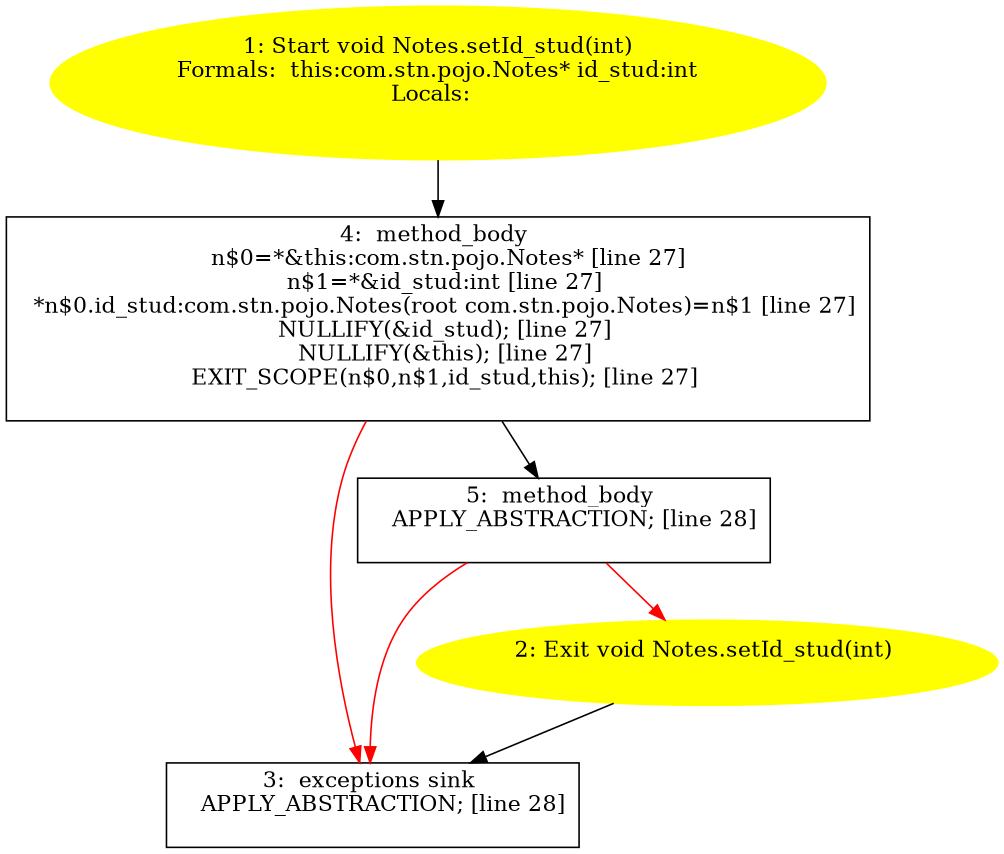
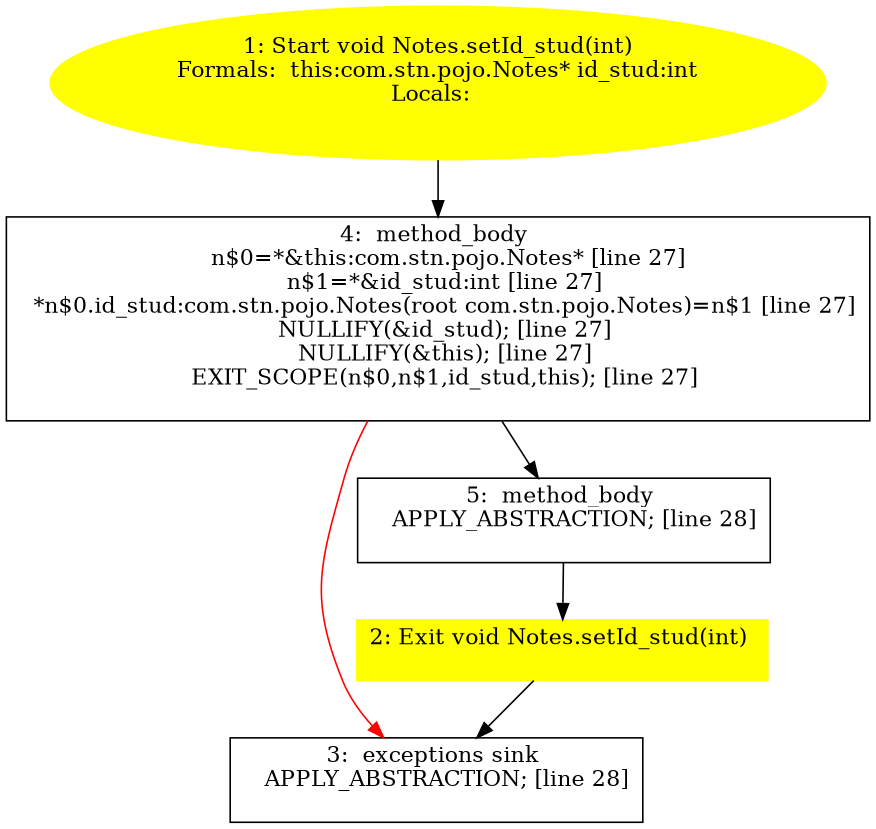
edge "5:  method_body APPLY_ABSTRACTION; [line 28]" -> "2: Exit void Notes.setId_stud(int)": color red -> black
edge "5:  method_body APPLY_ABSTRACTION; [line 28]" -> "3:  exceptions sink APPLY_ABSTRACTION; [line 28]": removed
node "2: Exit void Notes.setId_stud(int)": shape ellipse -> box
